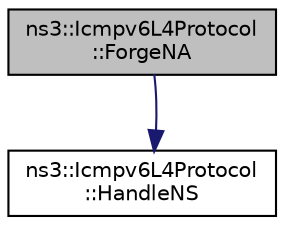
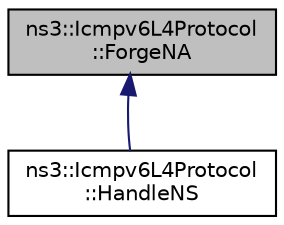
edge "ns3::Icmpv6L4Protocol ::ForgeNA" -> "ns3::Icmpv6L4Protocol ::HandleNS": reversed
